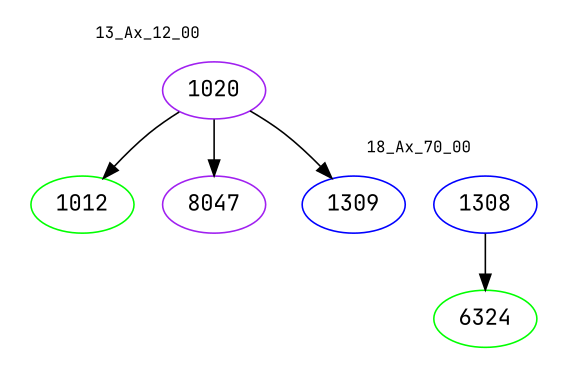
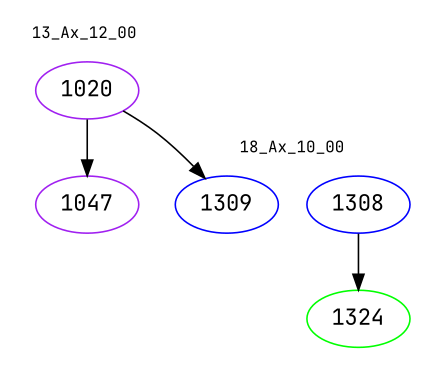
cluster "18_Ax_70_00": label "18_Ax_70_00" -> "18_Ax_10_00"
node "1012": removed
node "8047": label "8047" -> "1047"
node "6324": label "6324" -> "1324"
